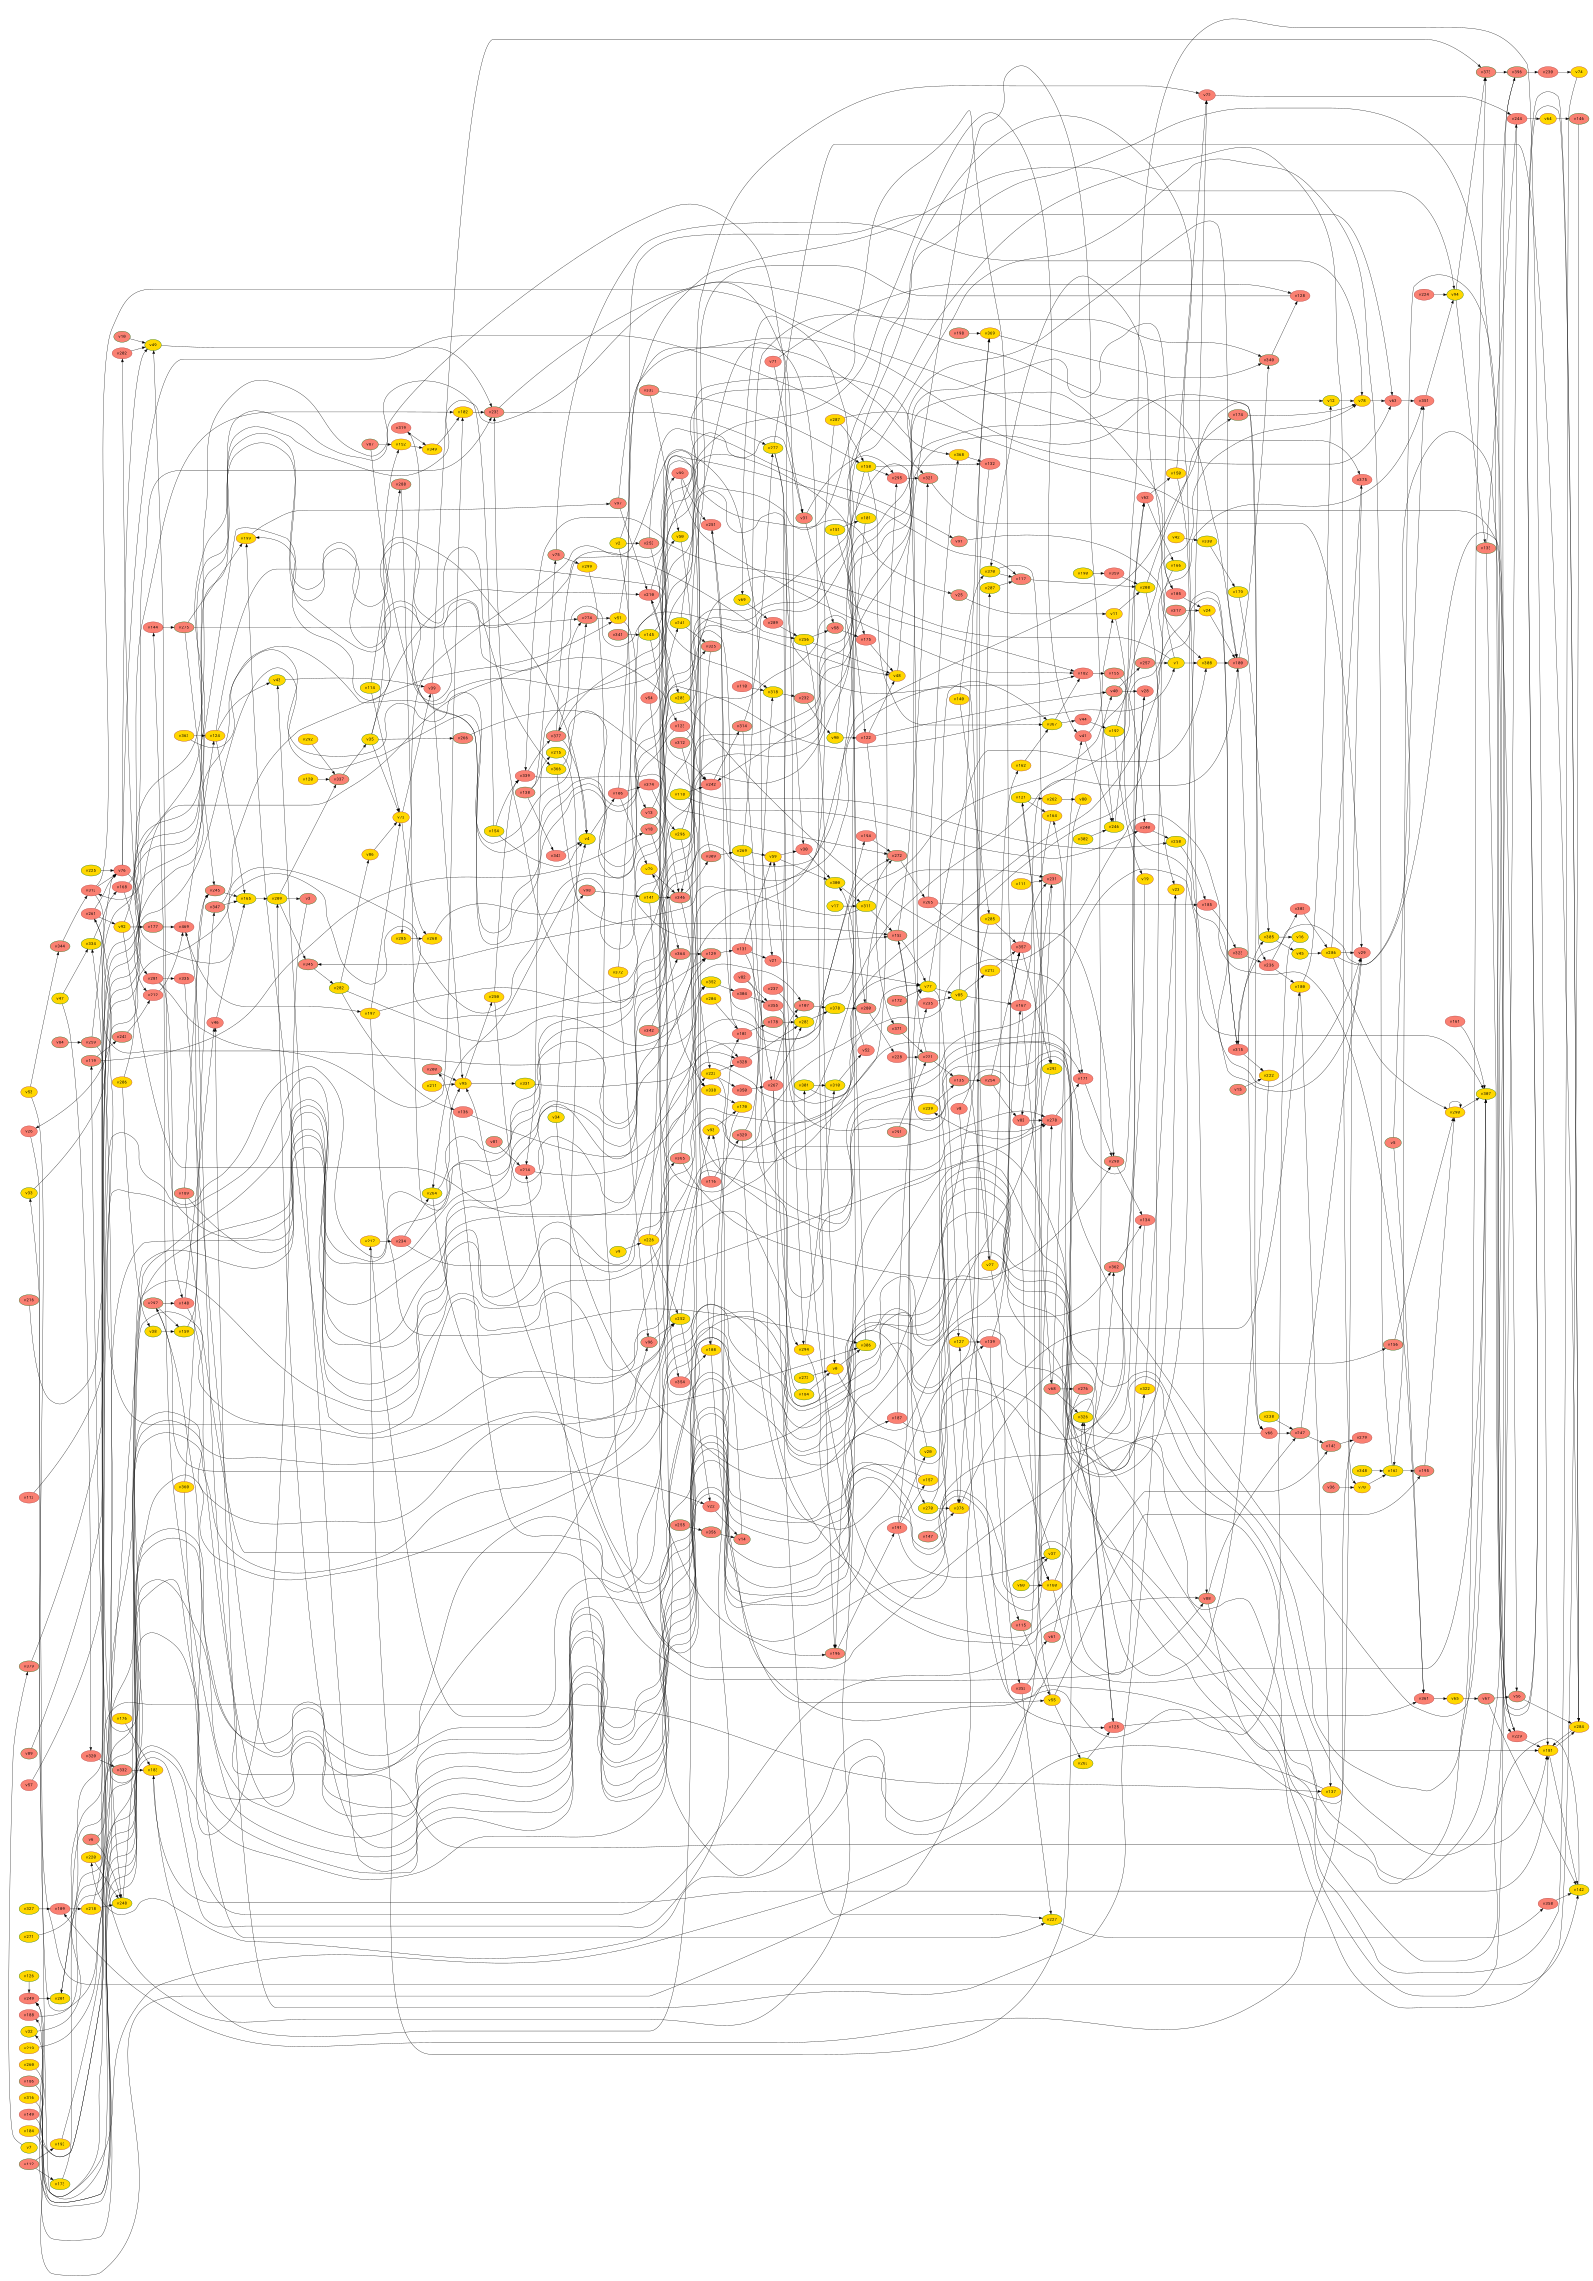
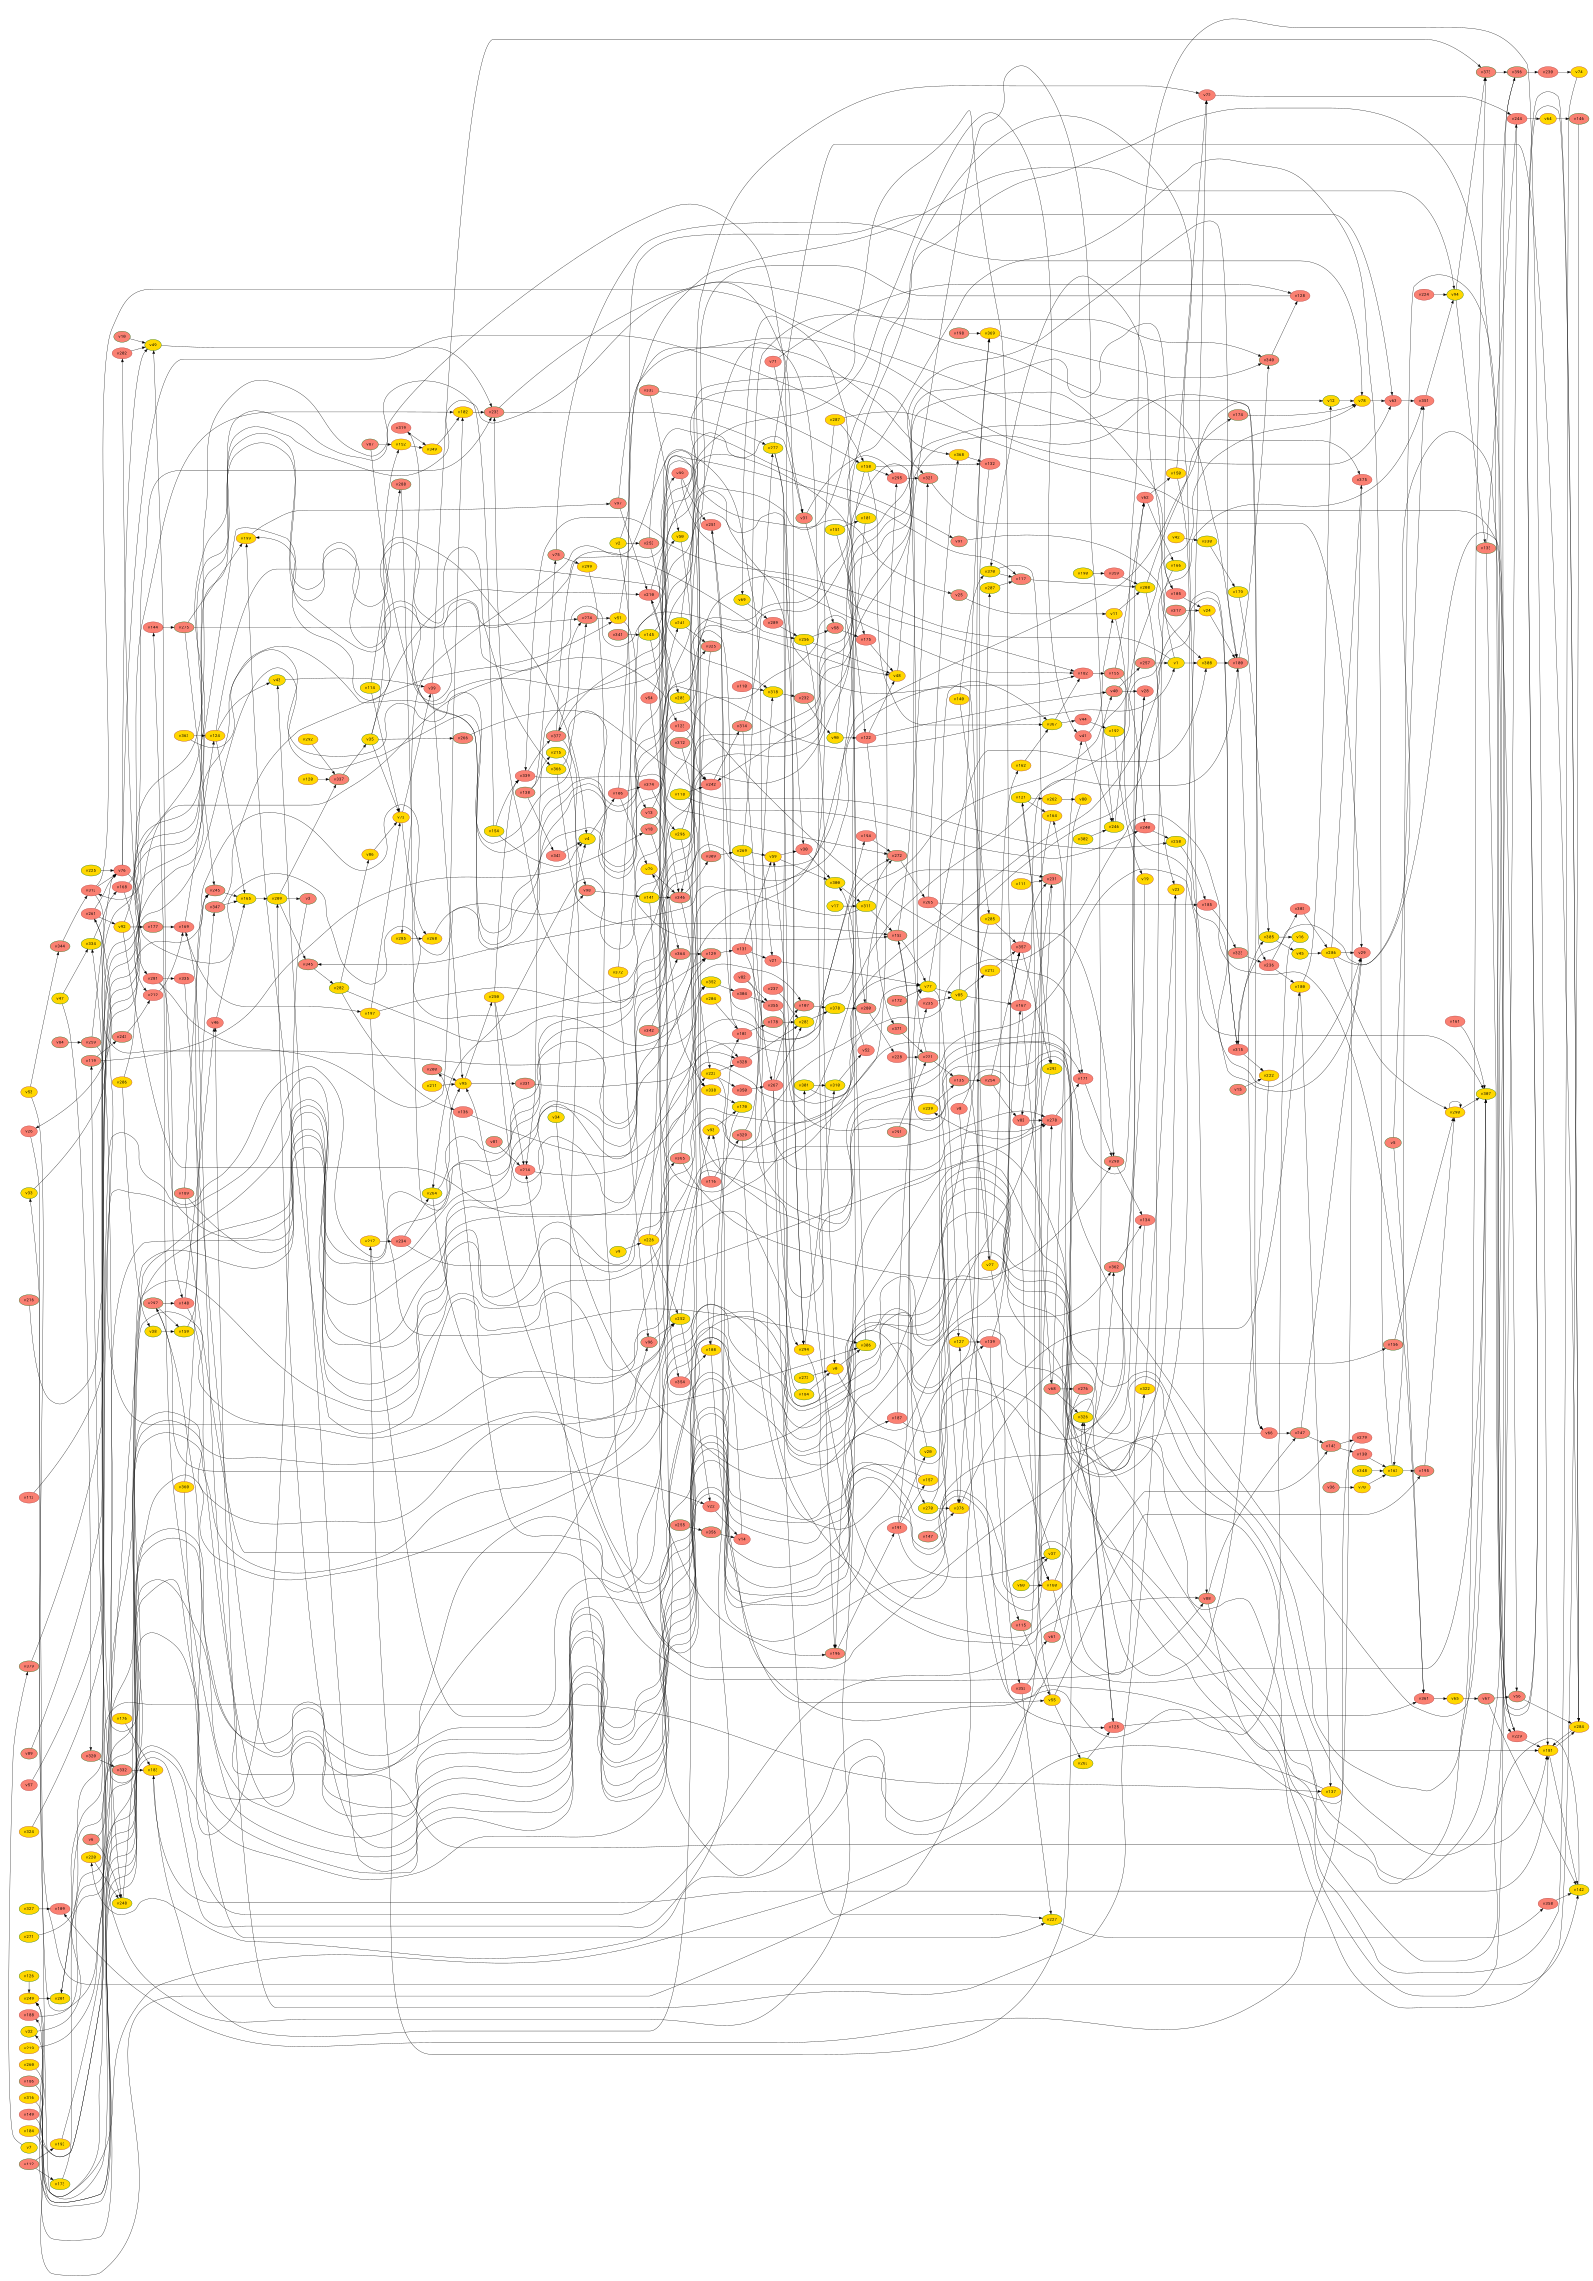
edge "v192" -> "v62": now "v155" -> "v62"
edge "v377" -> "v4": now "v377" -> "v98"
node "v469": label "v469" -> "v169"
edge "v250" -> "v214": added
node "v331": fillcolor gold -> salmon
node "v170": color brown -> darkgreen
node "v238": removed
node "v130": added
node "v14": color darkgreen -> brown
node "v320": color brown -> darkgreen
node "v324": added
node "v218": removed
node "v249": fillcolor salmon -> gold
